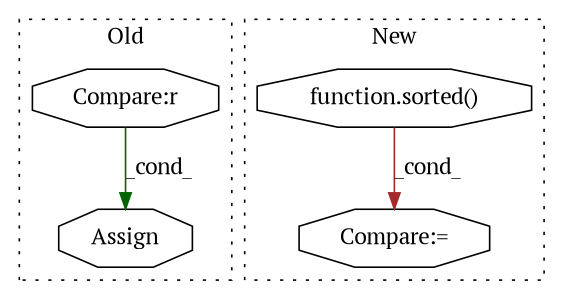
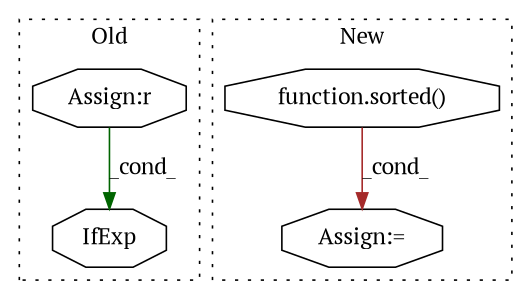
node "Compare:r": label "Compare:r" -> "Assign:r"
node "Assign": label "Assign" -> "IfExp"
node "Compare:=": label "Compare:=" -> "Assign:="
